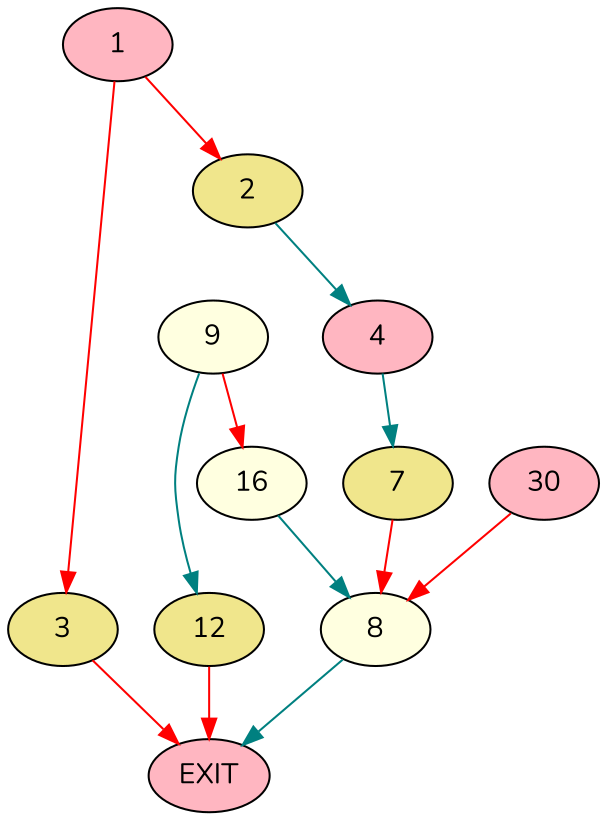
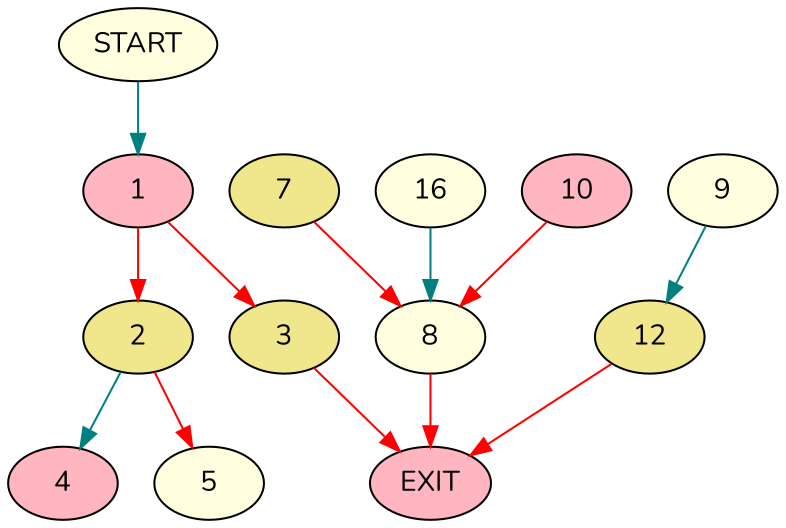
node "START": added
edge "9" -> "16": removed
edge "4" -> "7": removed
node "5": added
node "30": label "30" -> "10"
edge "8" -> "EXIT": color teal -> red
